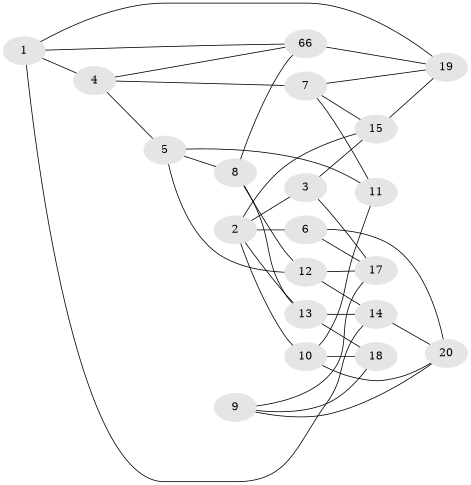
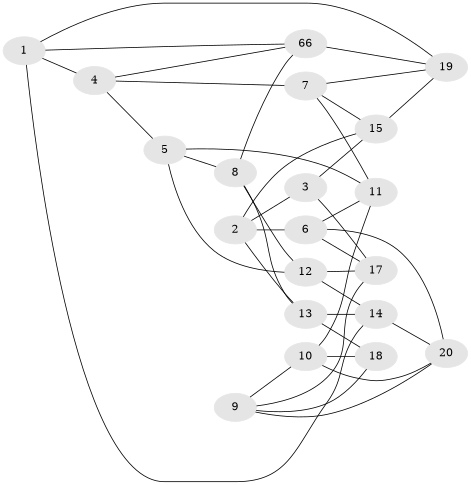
edge "11" -- "6": added
edge "2" -- "10": now "9" -- "10"
